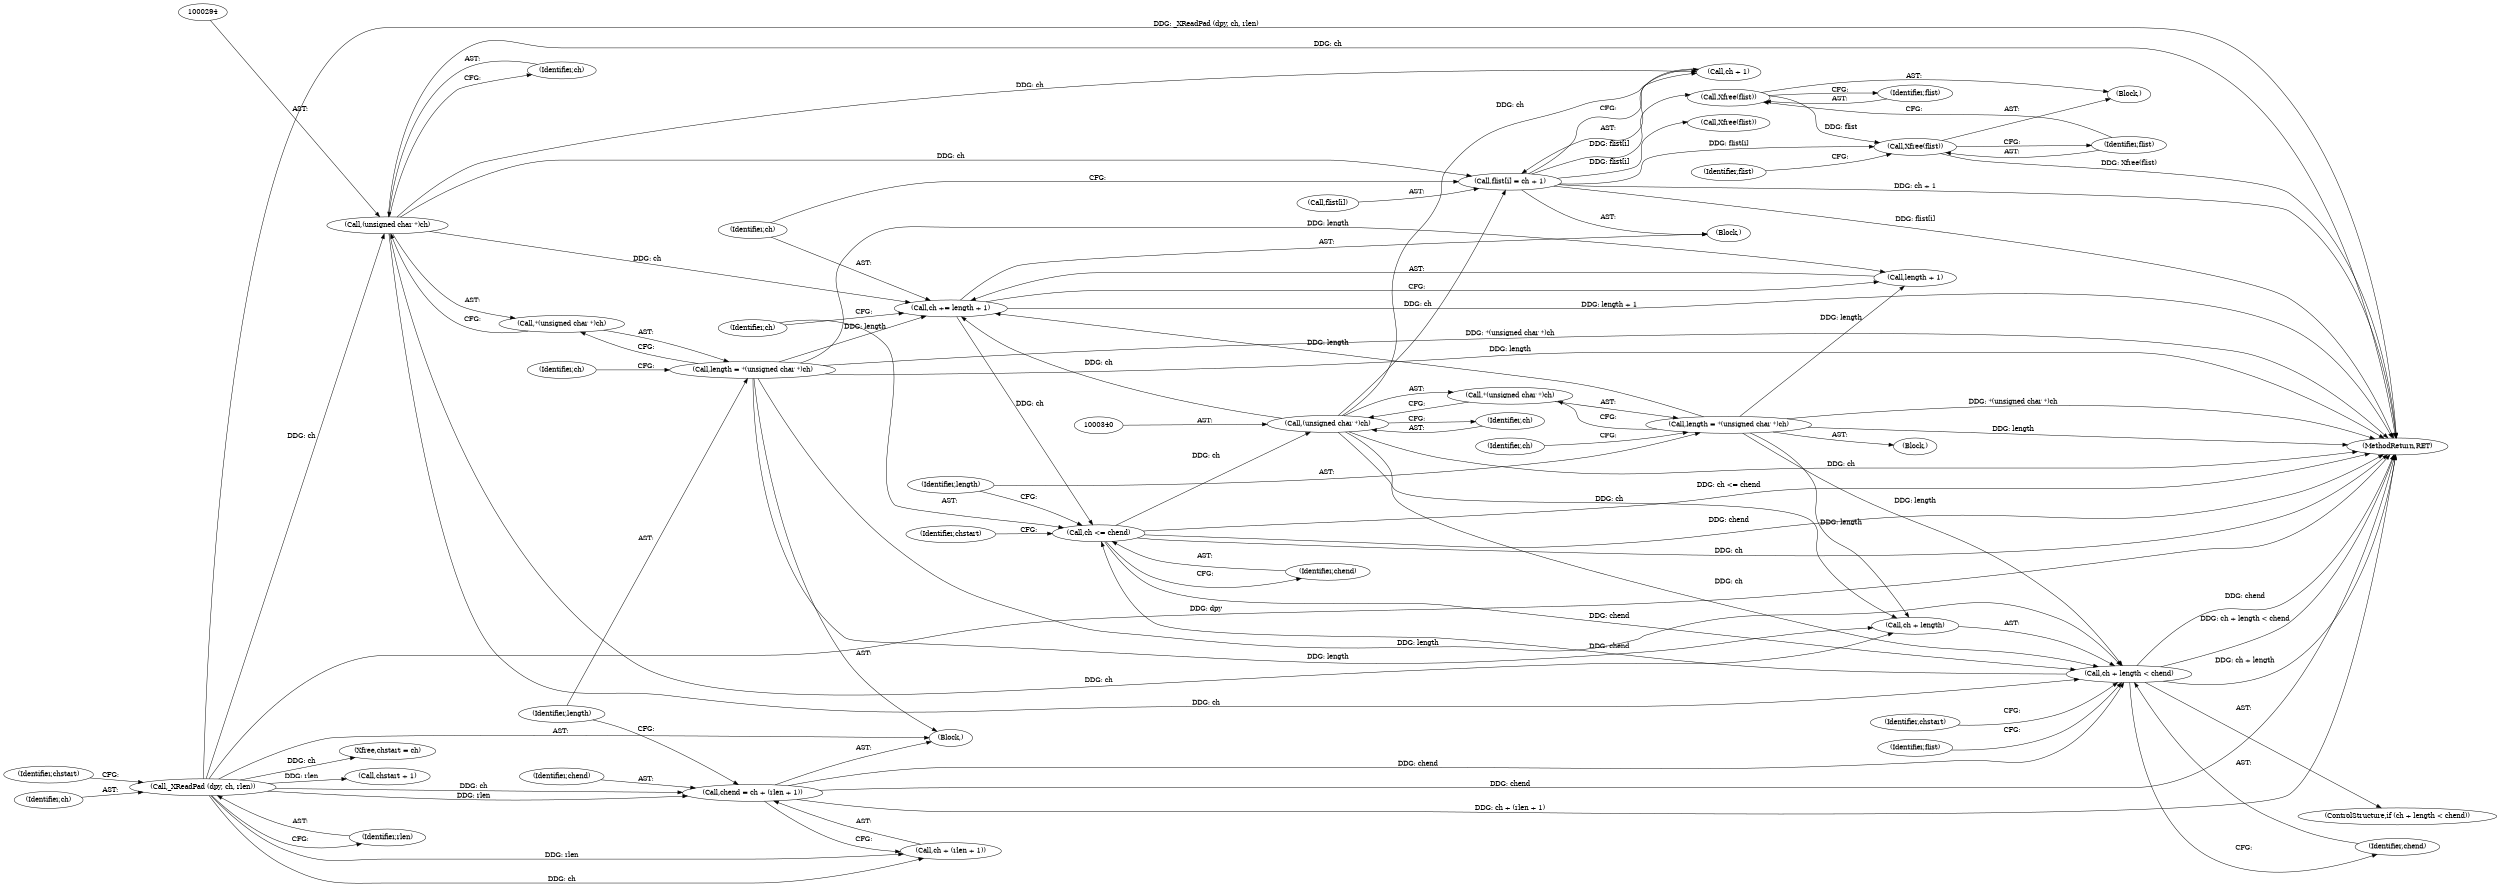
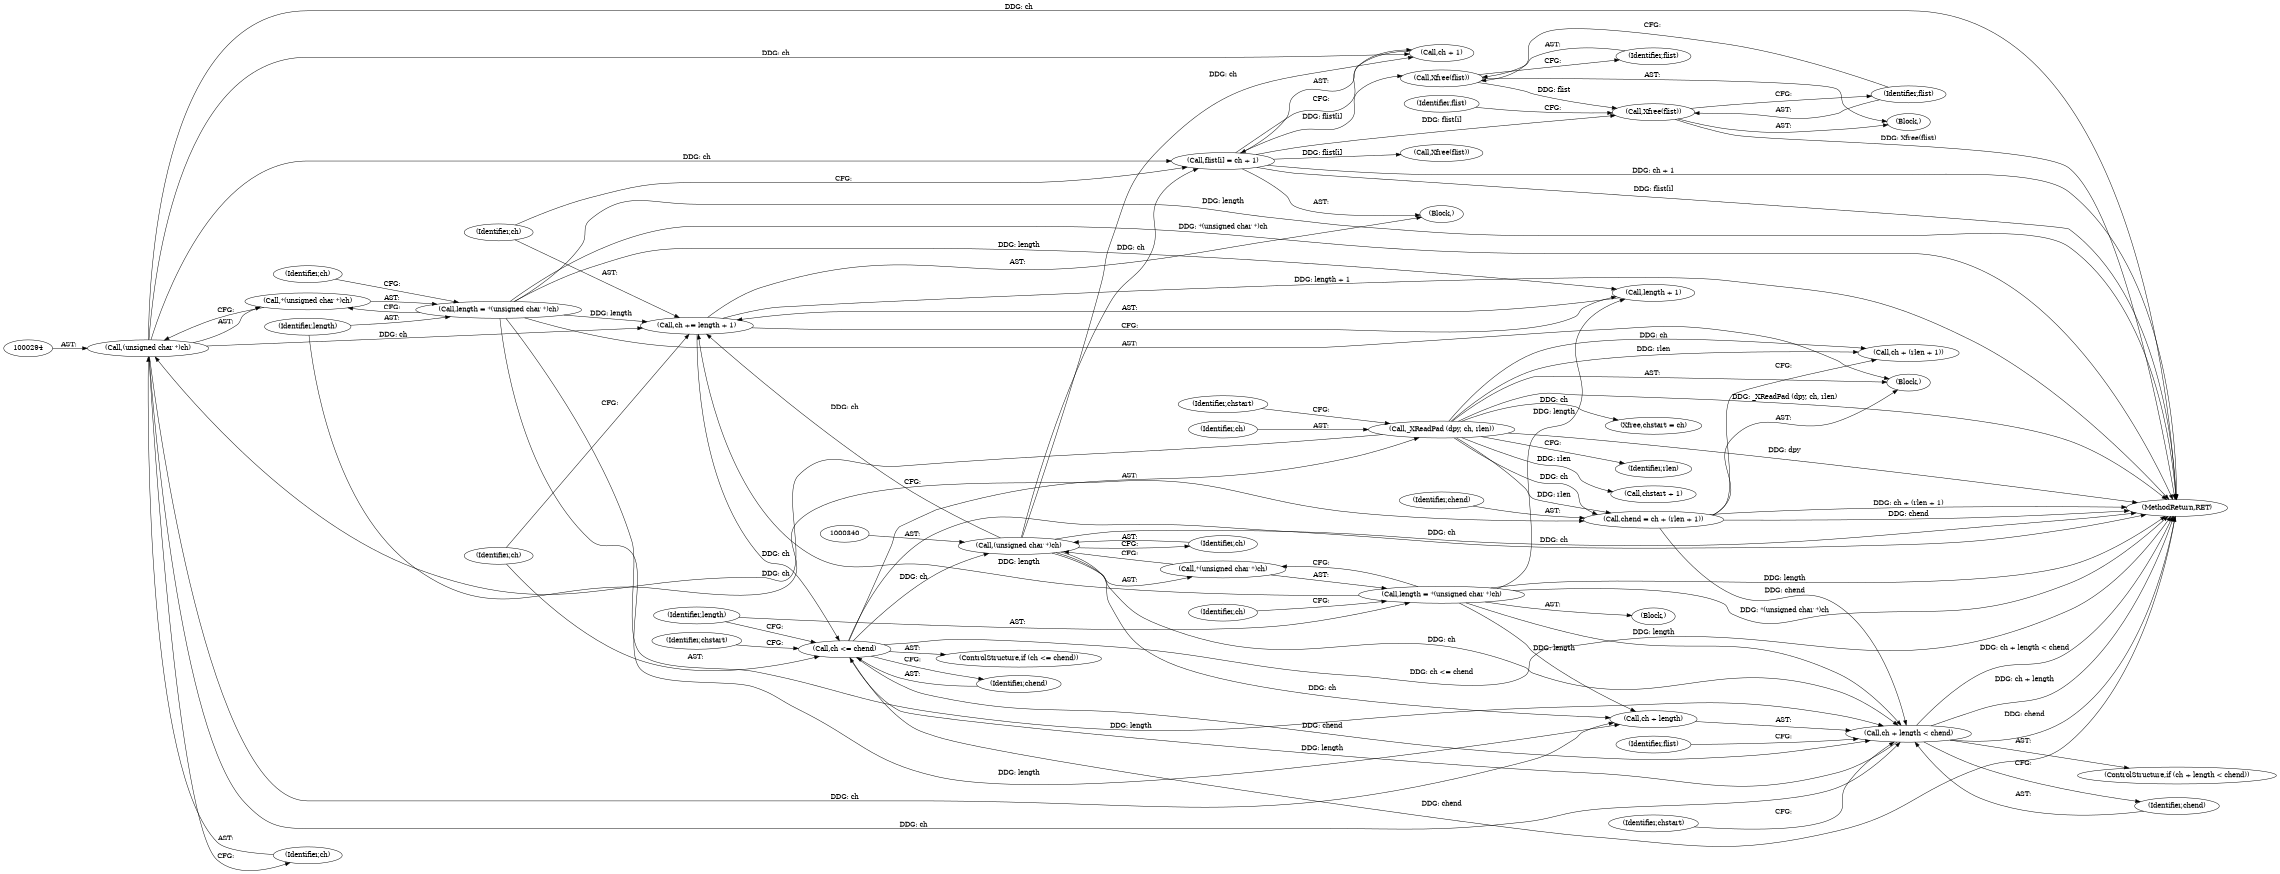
node "(Call,flist[i])": removed
edge "(Call,ch + length < chend)" -> "(Call,ch <= chend)": label "DDG: chend" -> "DDG: length"
node "(ControlStructure,if (ch <= chend))": added
edge "(Identifier,rlen)" -> "(Call,_XReadPad (dpy, ch, rlen))": now "(Call,ch <= chend)" -> "(Call,_XReadPad (dpy, ch, rlen))"
edge "(Call,ch + (rlen + 1))" -> "(Call,chend = ch + (rlen + 1))": removed, label "AST:"
